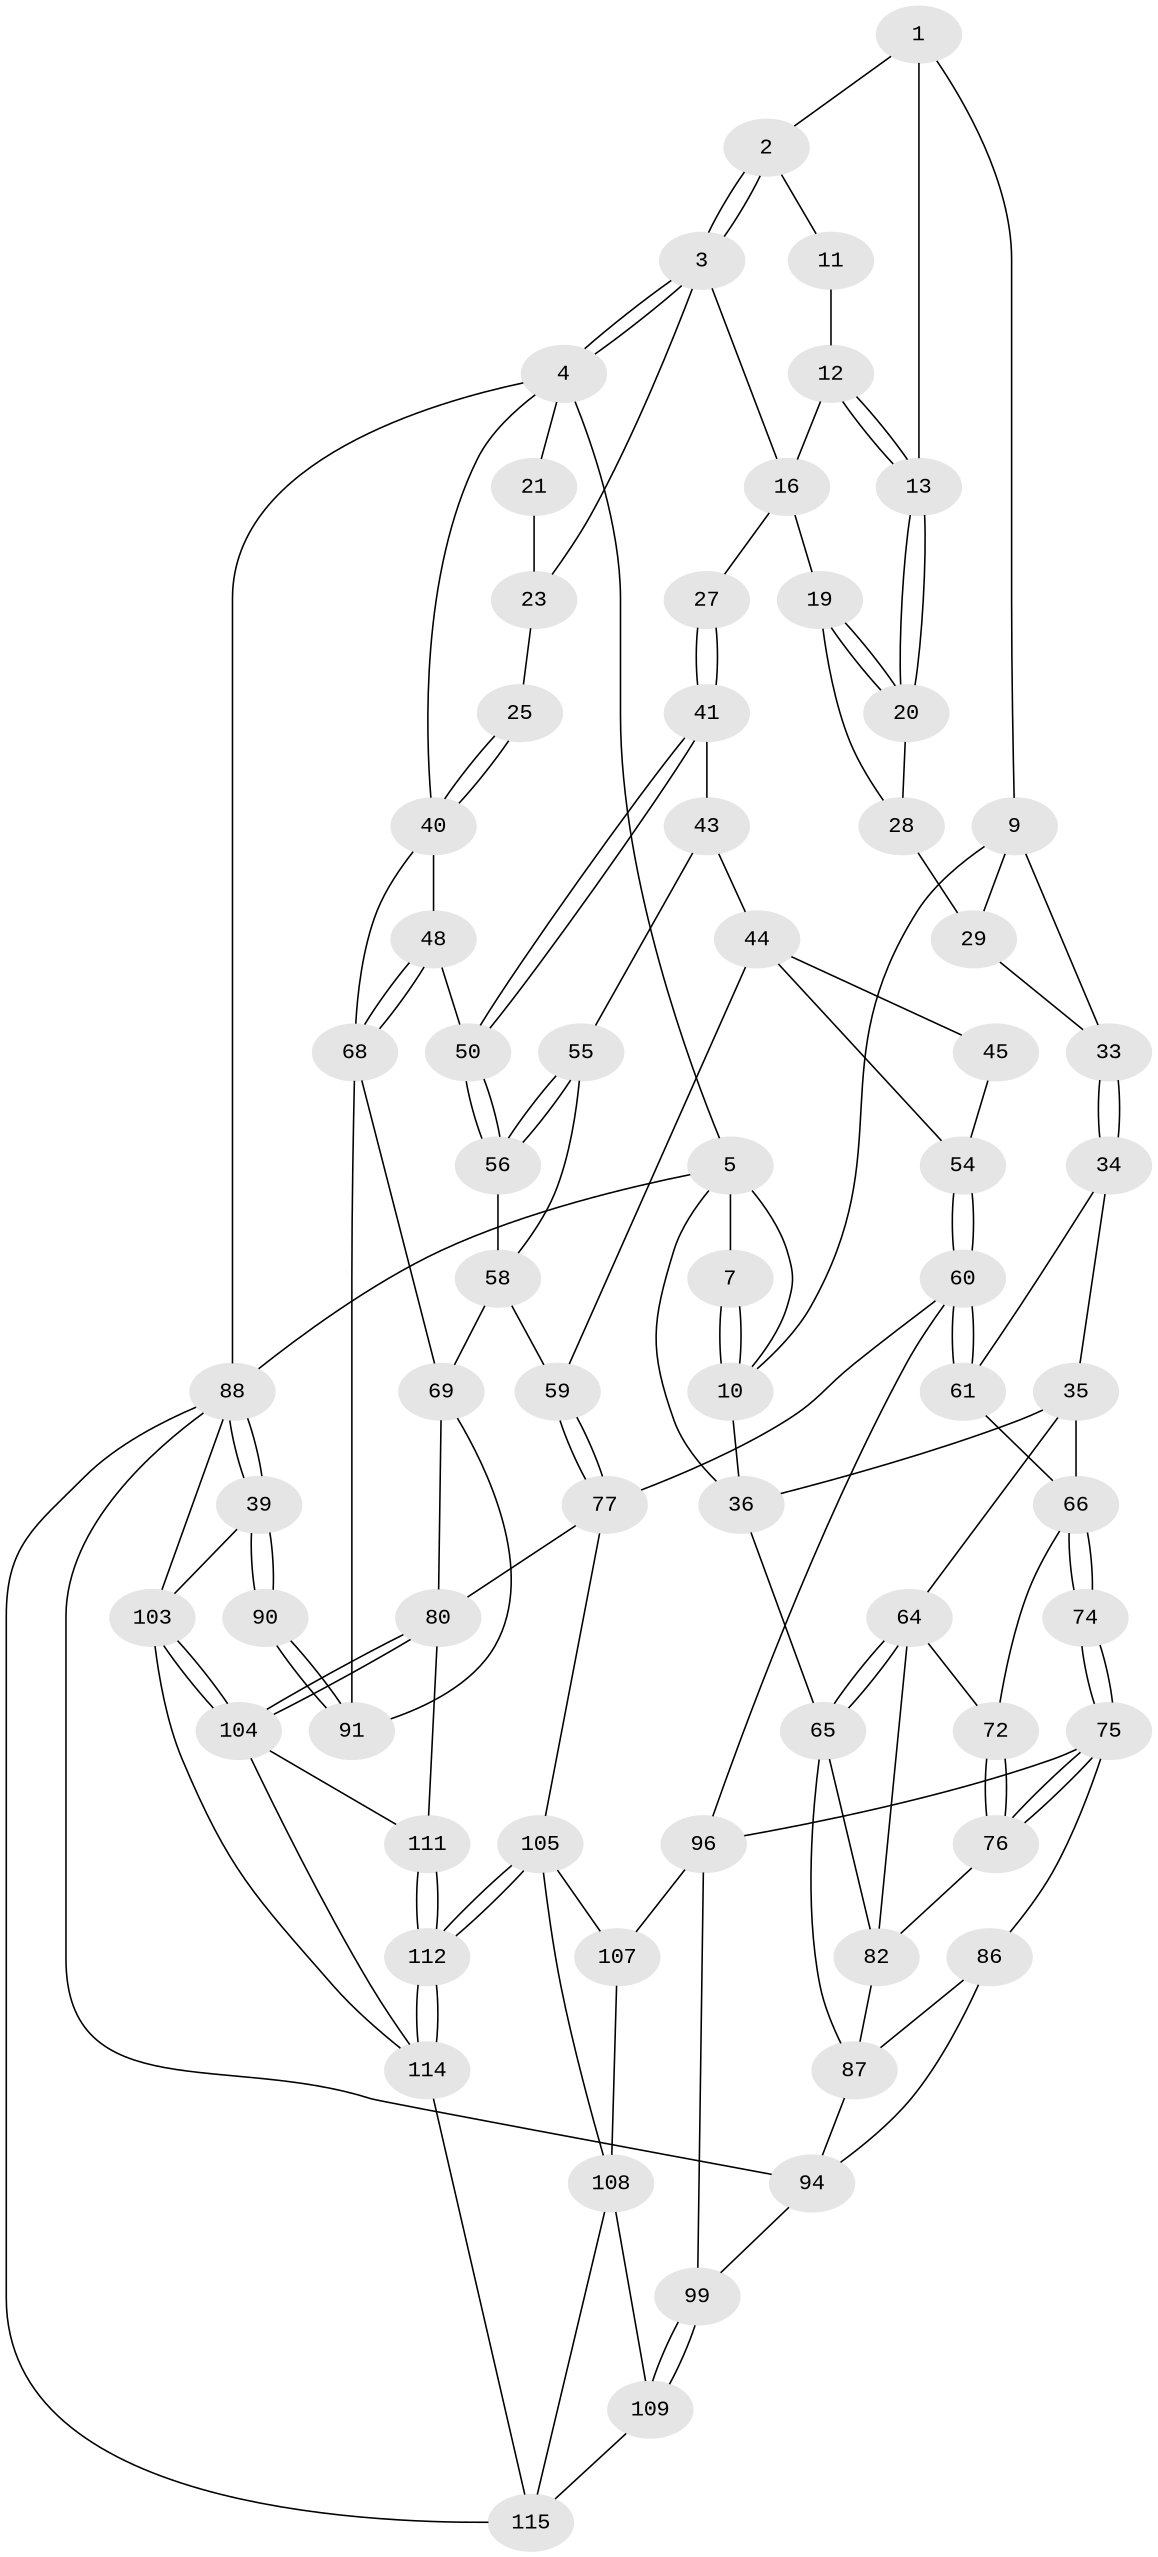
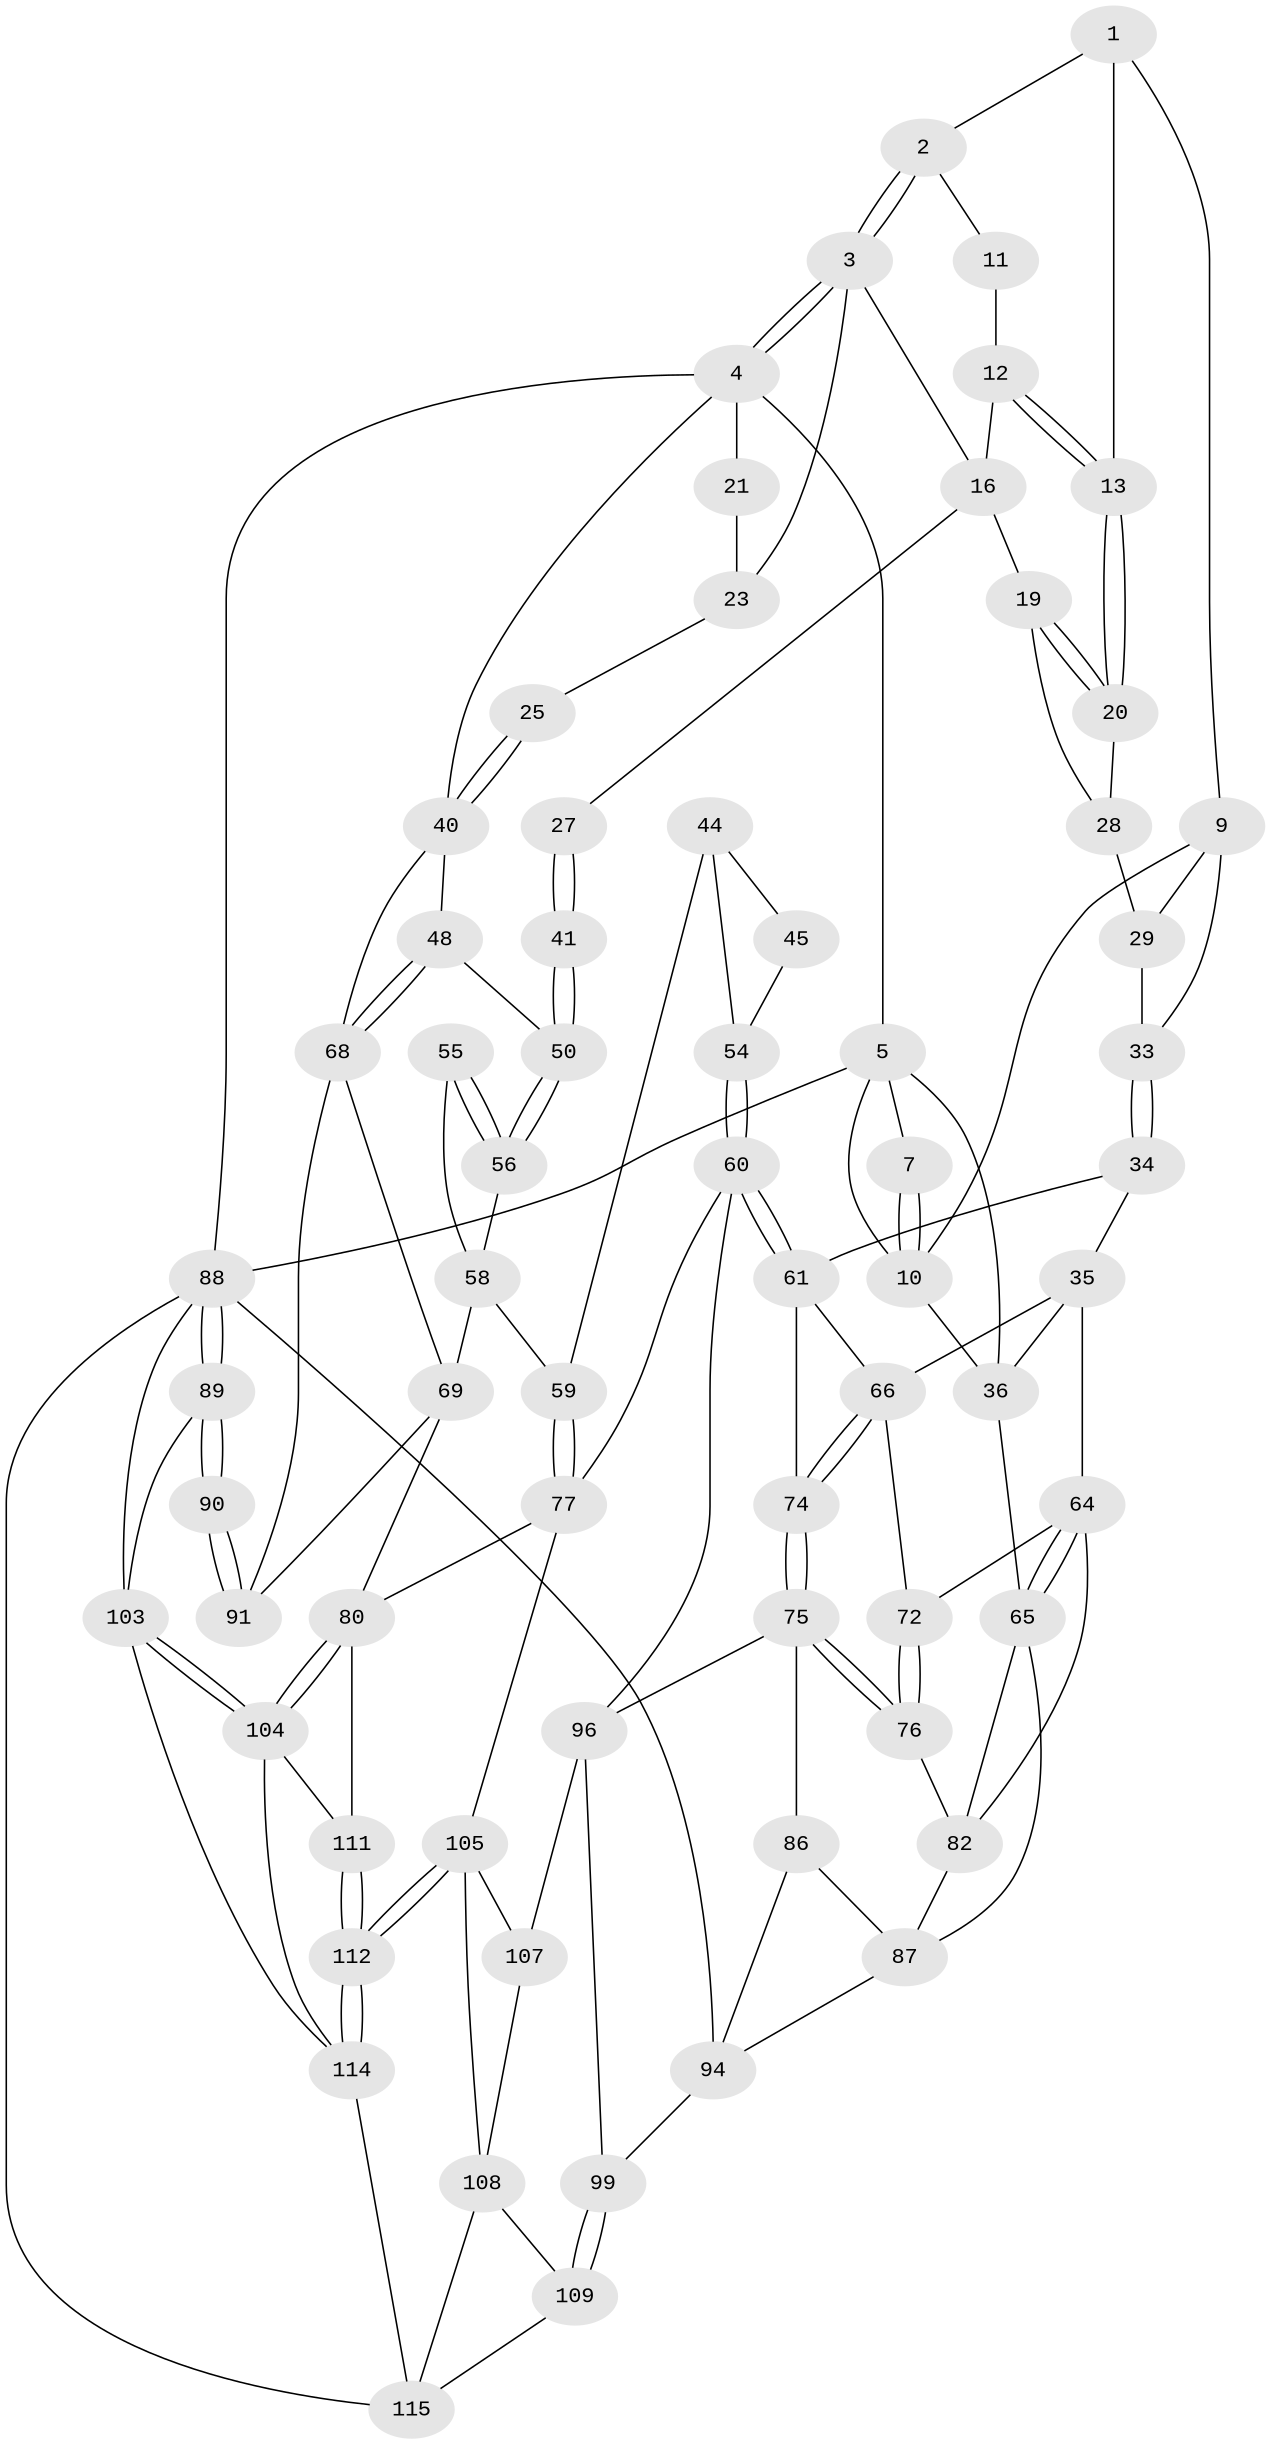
node "43": removed
edge "61" -- "74": added
node "39": label "39" -> "89"
